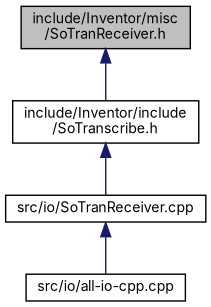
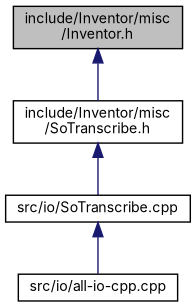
node "include/Inventor/misc /SoTranReceiver.h": label "include/Inventor/misc /SoTranReceiver.h" -> "include/Inventor/misc /Inventor.h"
node "include/Inventor/include /SoTranscribe.h": label "include/Inventor/include /SoTranscribe.h" -> "include/Inventor/misc /SoTranscribe.h"
node "src/io/SoTranReceiver.cpp": label "src/io/SoTranReceiver.cpp" -> "src/io/SoTranscribe.cpp"
